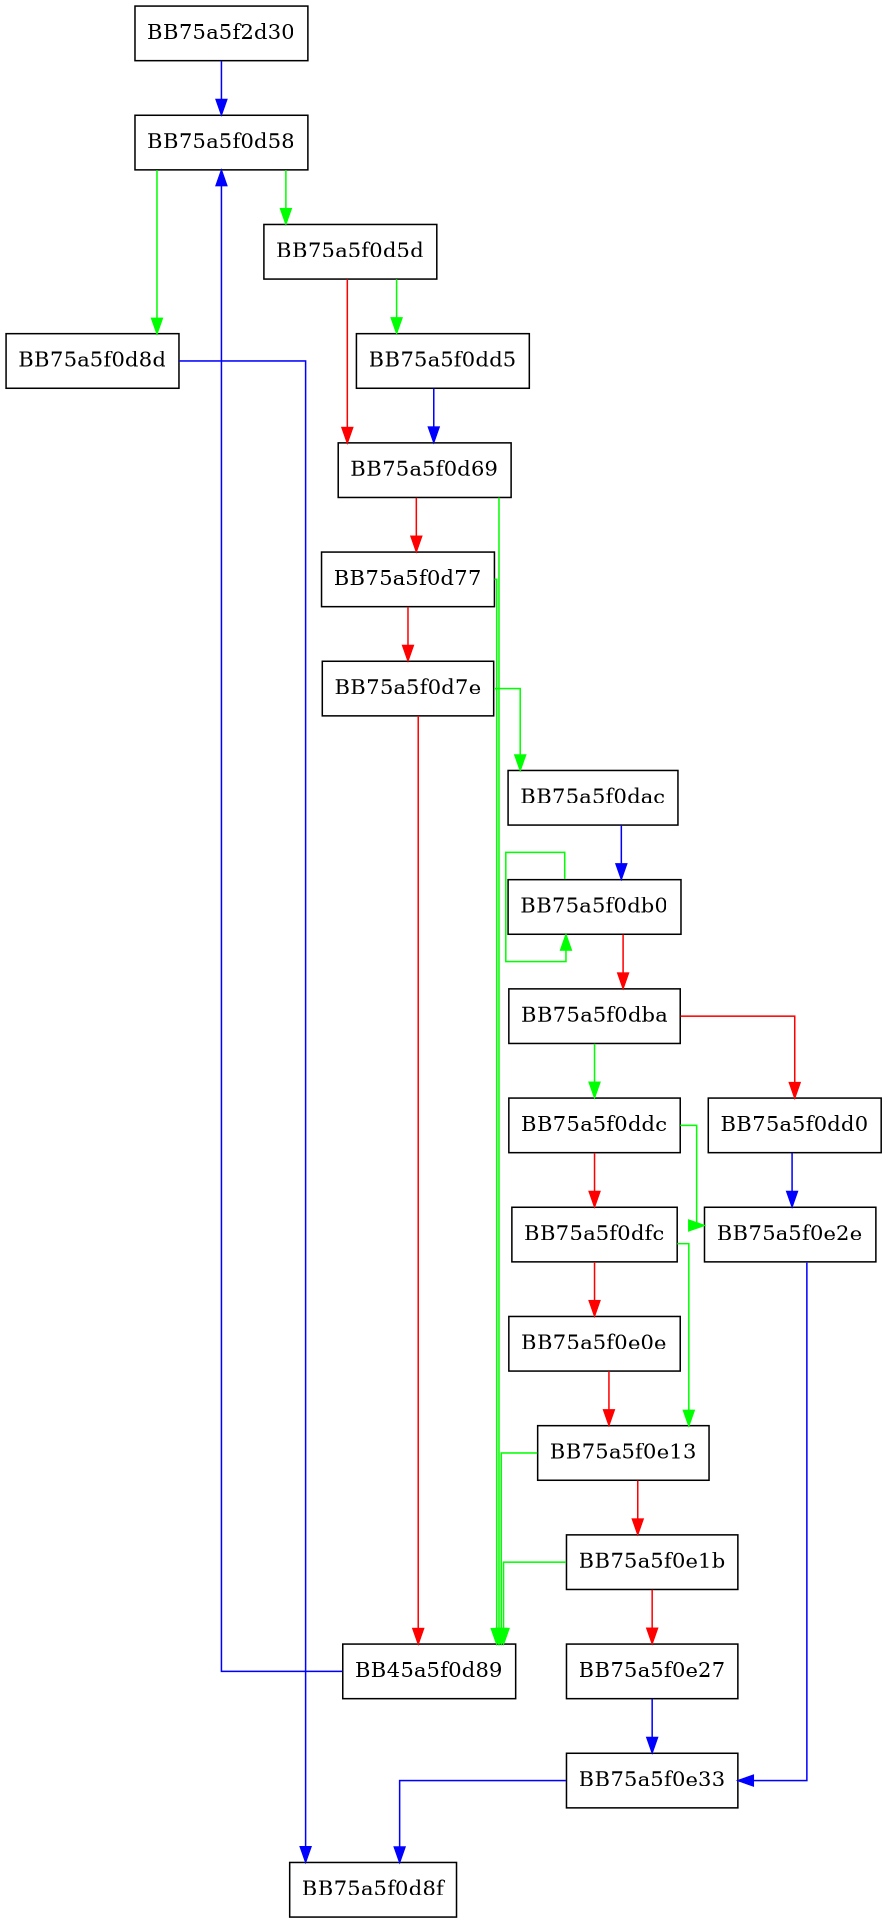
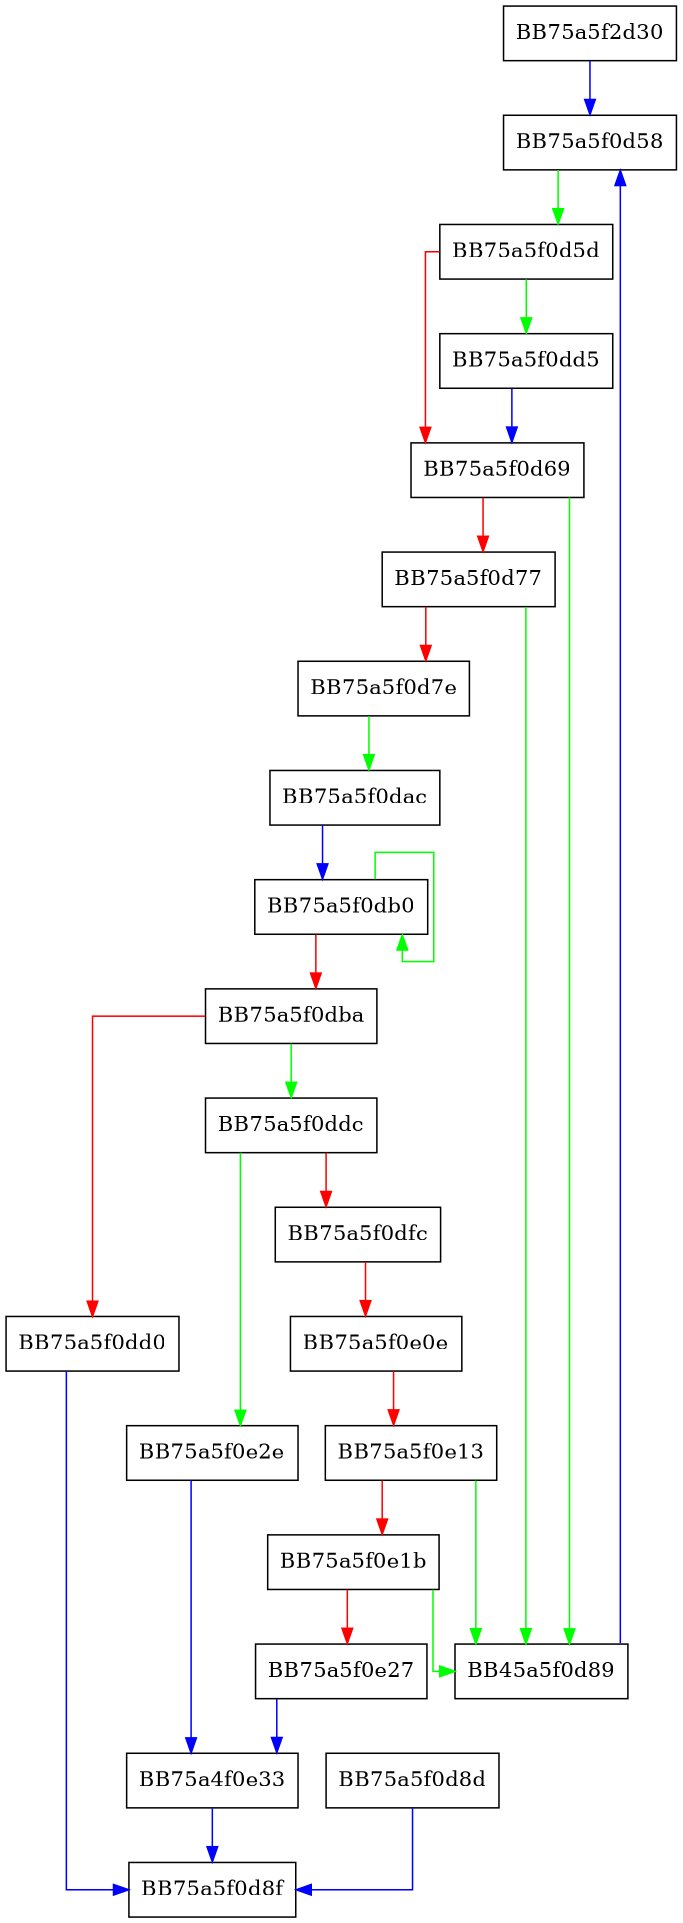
edge "BB75a5f0d58" -> "BB75a5f0d8d": removed
edge "BB75a5f0d7e" -> "BB45a5f0d89": removed
edge "BB75a5f0dd0" -> "BB75a5f0e2e": now "BB75a5f0dd0" -> "BB75a5f0d8f"
edge "BB75a5f0dfc" -> "BB75a5f0e13": removed
node "BB75a5f0e33": label "BB75a5f0e33" -> "BB75a4f0e33"
